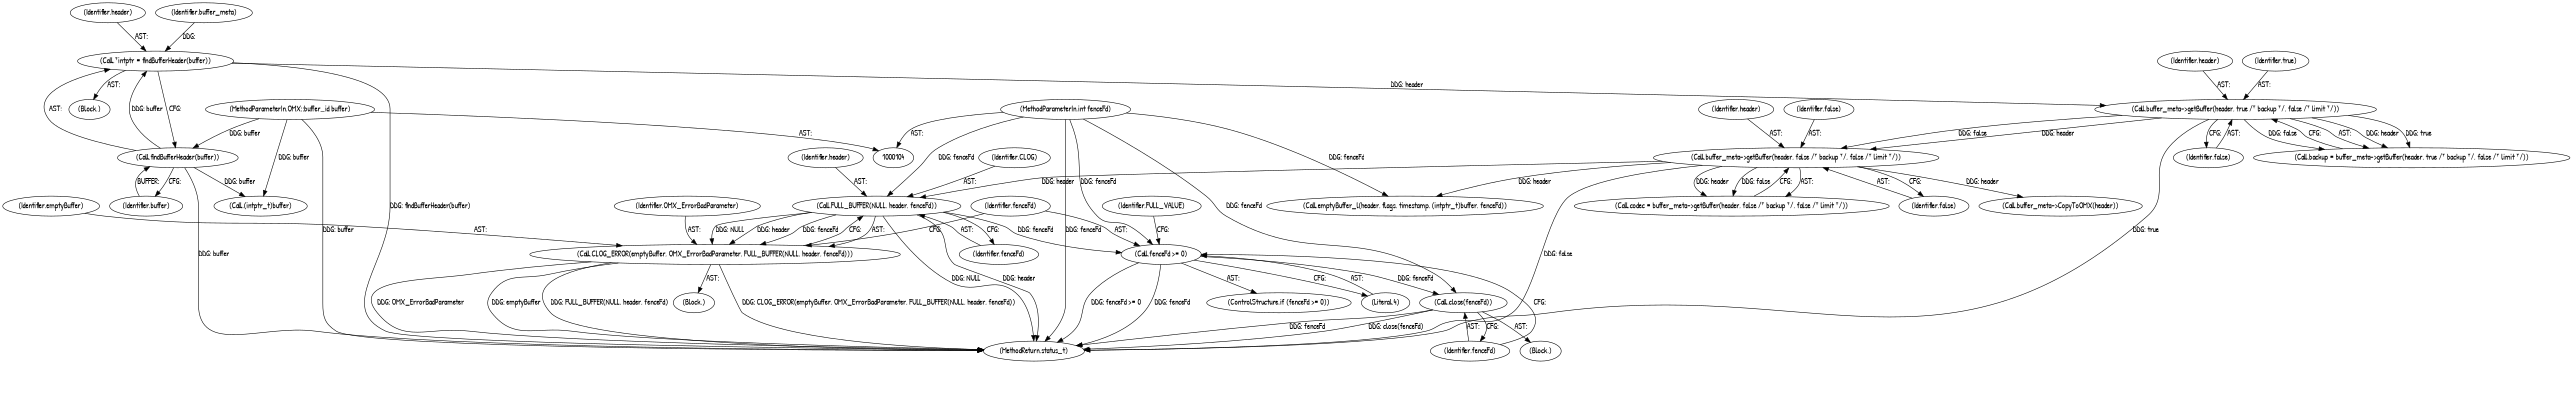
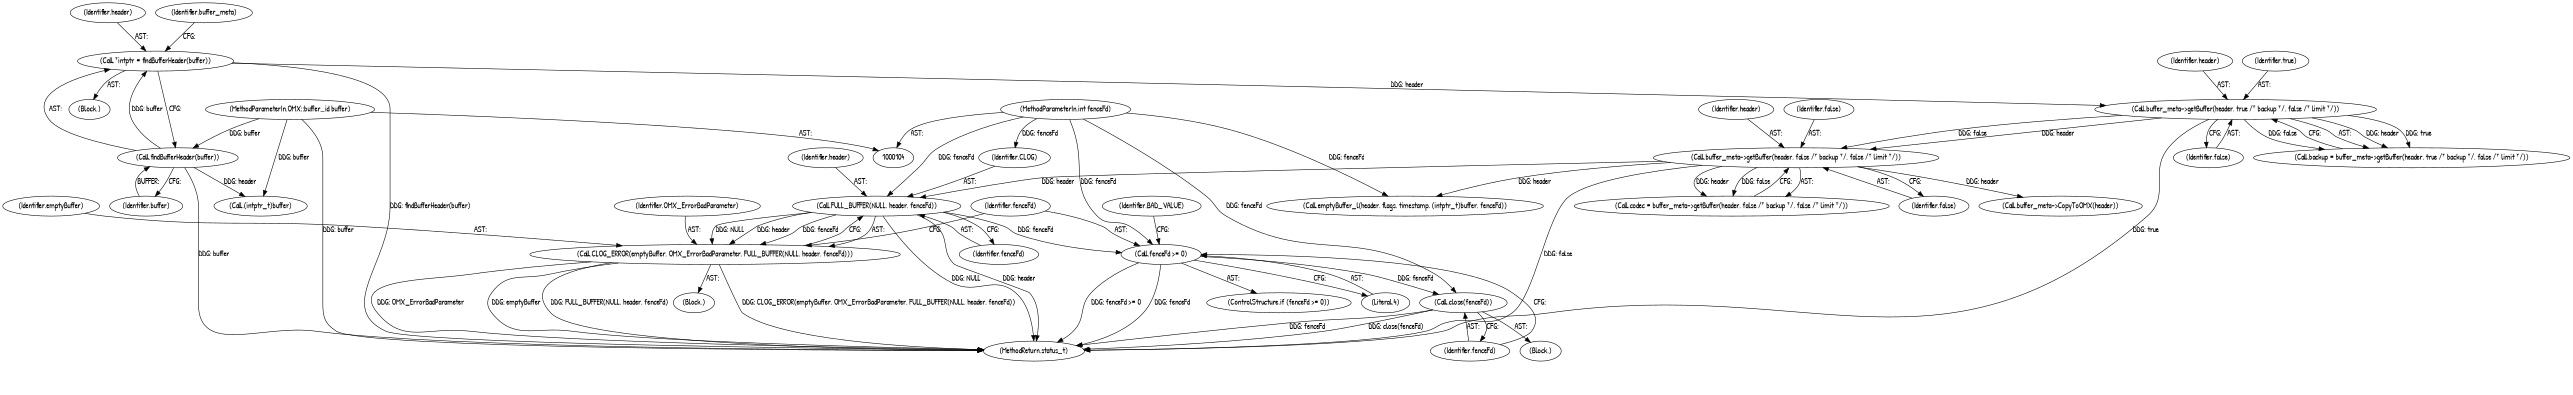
edge "(Identifier,buffer_meta)" -> "(Call,*intptr = findBufferHeader(buffer))": label "DDG: " -> "CFG: "
edge "(Call,findBufferHeader(buffer))" -> "(Call,(intptr_t)buffer)": label "DDG: buffer" -> "DDG: header"
node "(Identifier,FULL_VALUE)": label "(Identifier,FULL_VALUE)" -> "(Identifier,BAD_VALUE)"
edge "(MethodParameterIn,int fenceFd)" -> "(MethodReturn,status_t)": now "(MethodParameterIn,int fenceFd)" -> "(Identifier,CLOG)"
